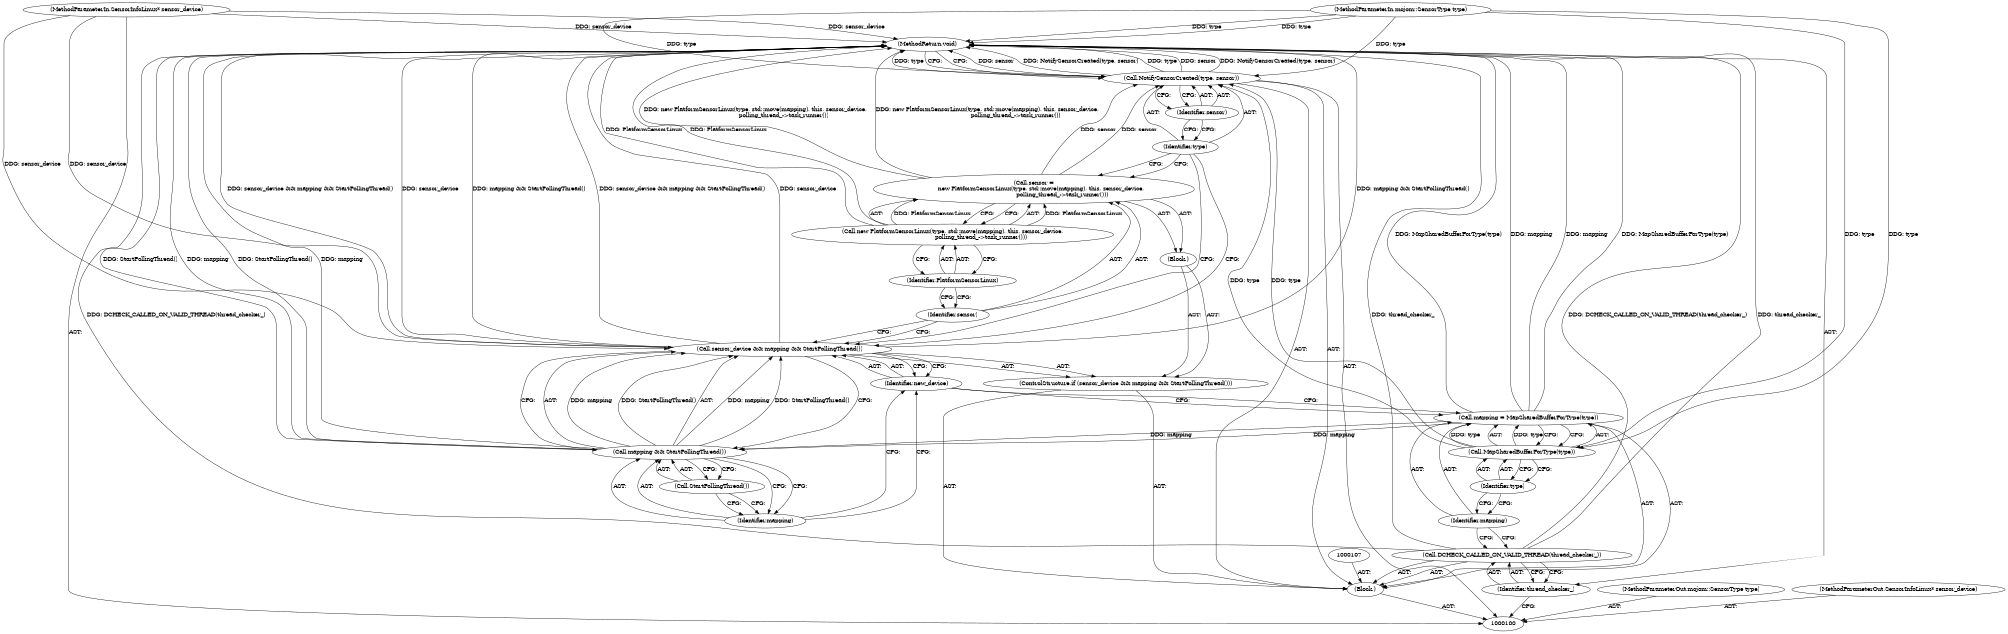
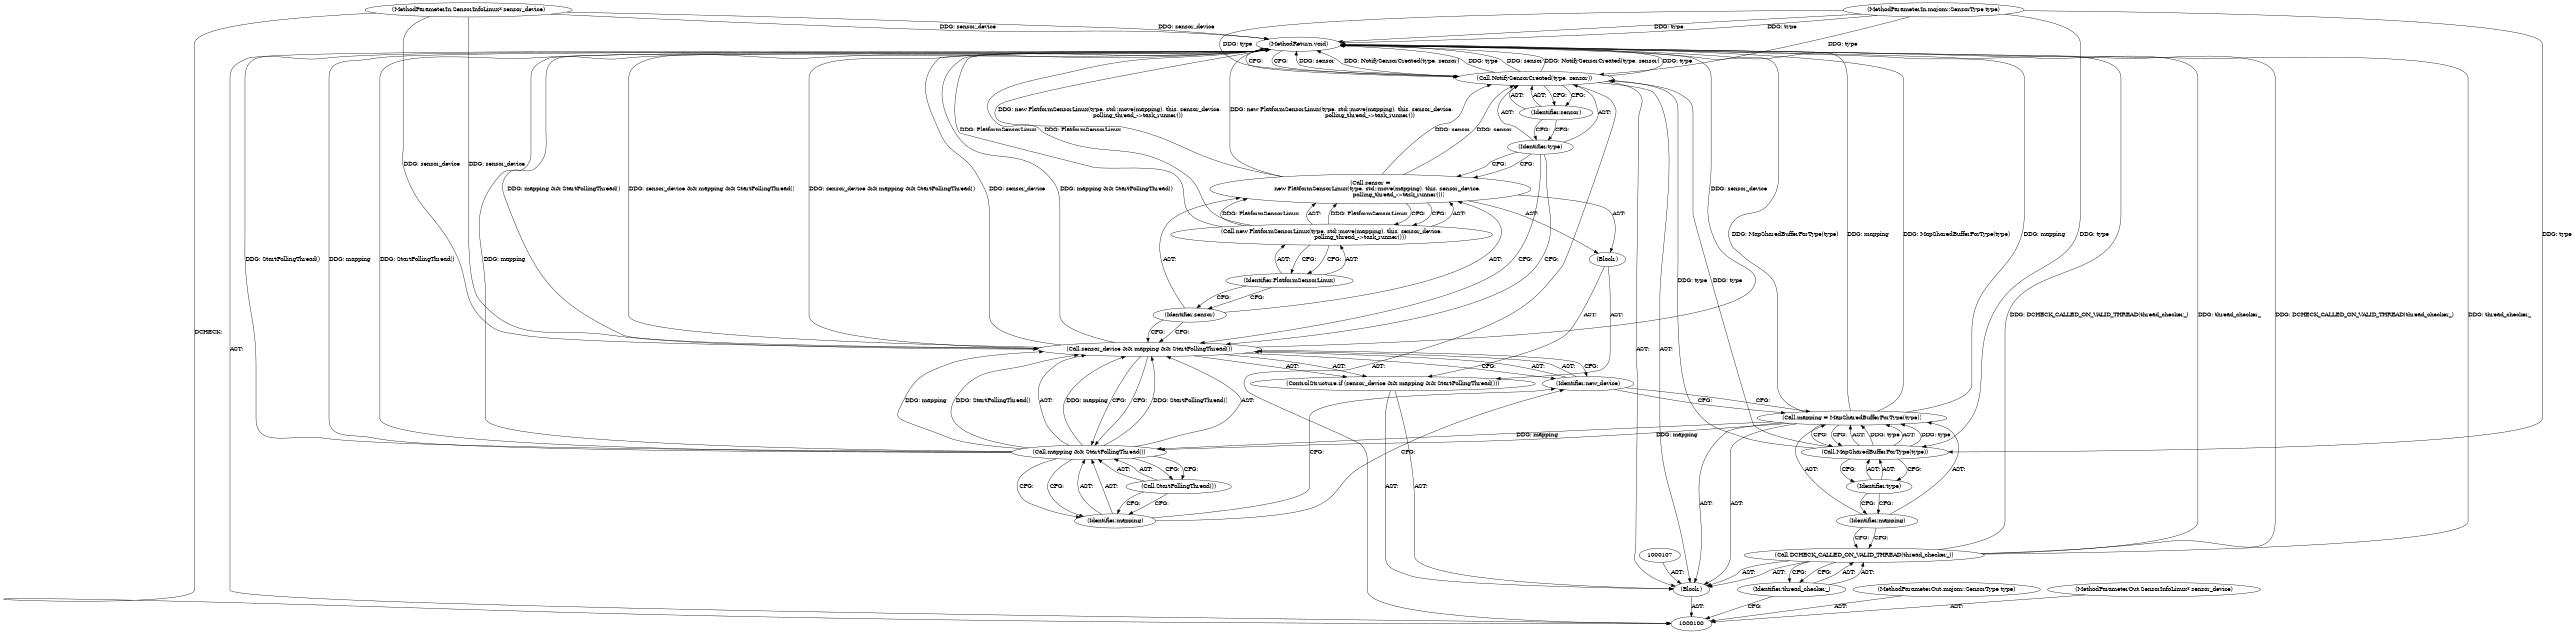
edge "(MethodReturn,void)" -> "(Identifier,thread_checker_)": now "(MethodReturn,void)" -> "1000100"
edge "(MethodParameterIn,SensorInfoLinux* sensor_device)" -> "1000100": label "AST: " -> "DCHECK: "
